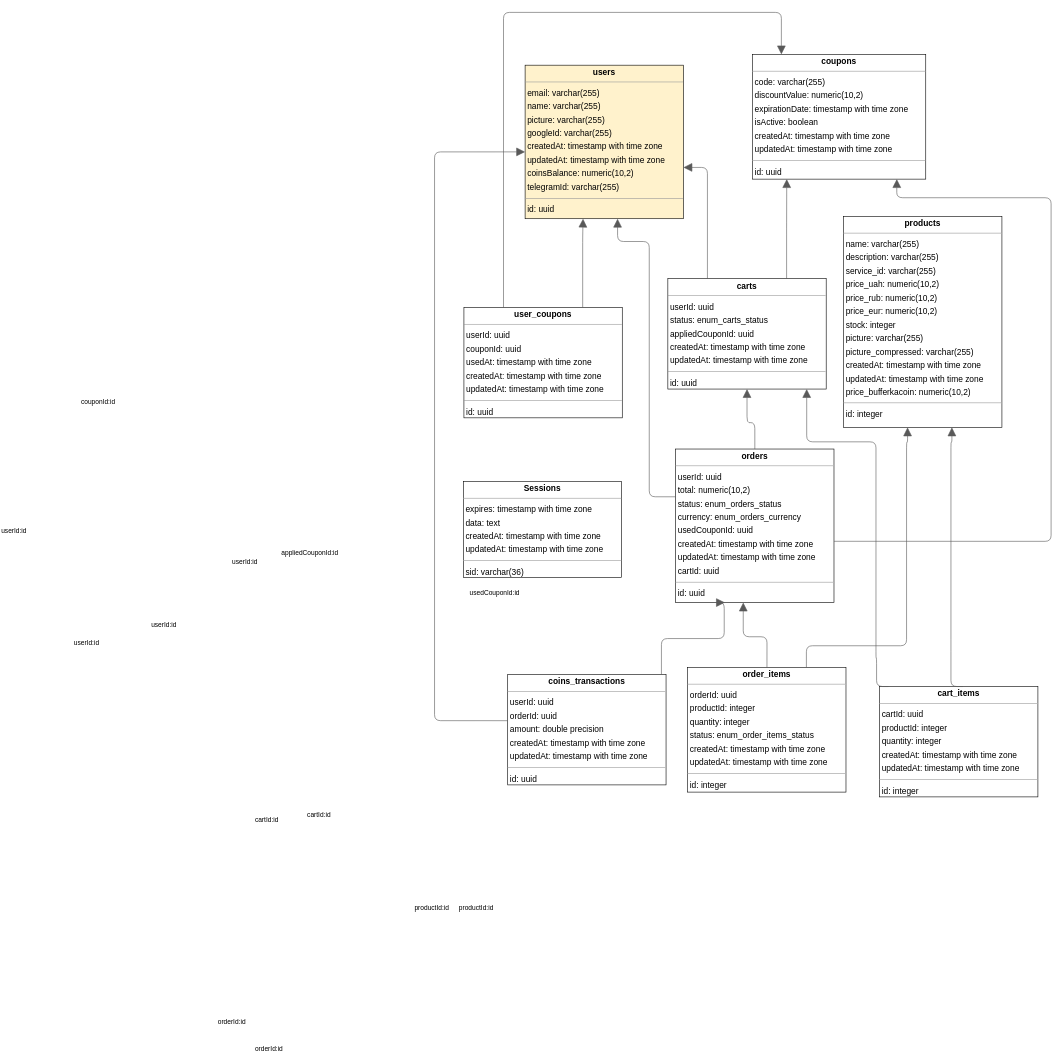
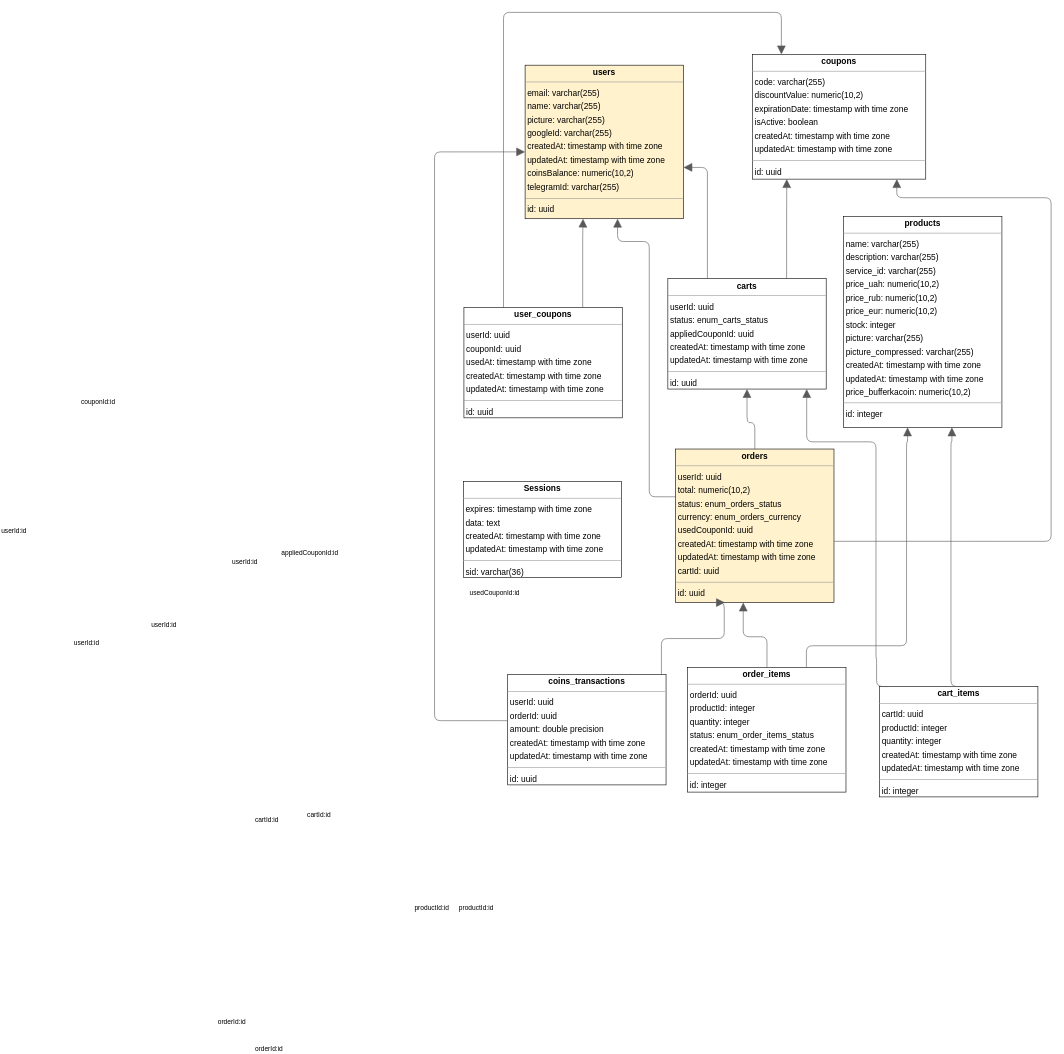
node "orders userId: uuid total: numeric(10,2) status: enum_orders_status currency: enum_orders_currency usedCouponId: uuid createdAt: timestamp with time zone updatedAt: timestamp with time zone cartId: uuid id: uuid": fillcolor #ffffff -> #fff2cc
